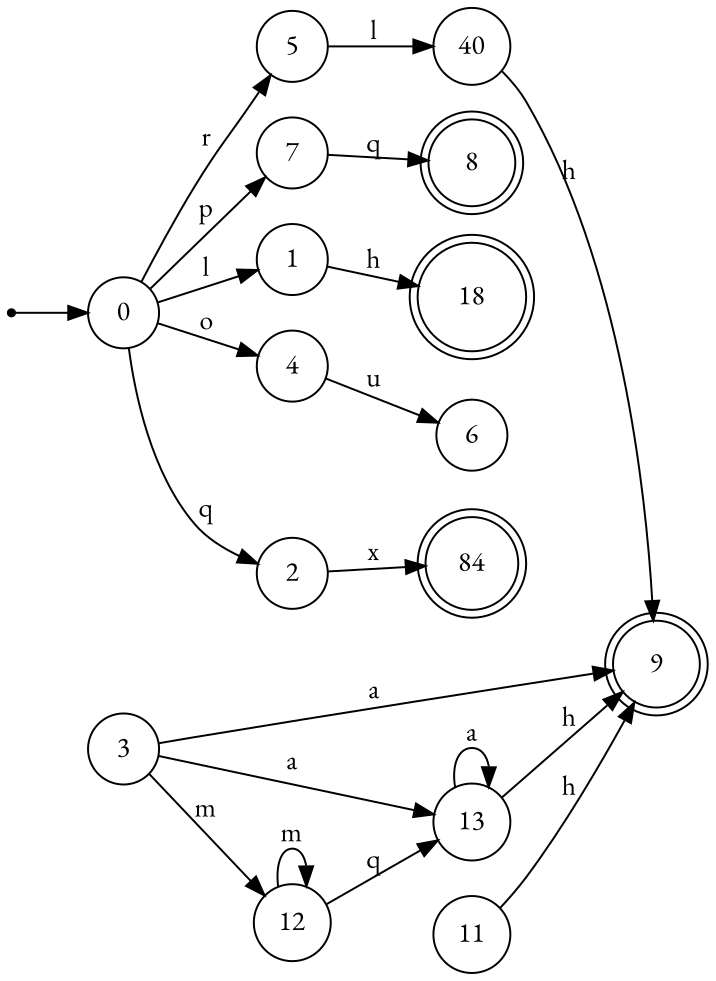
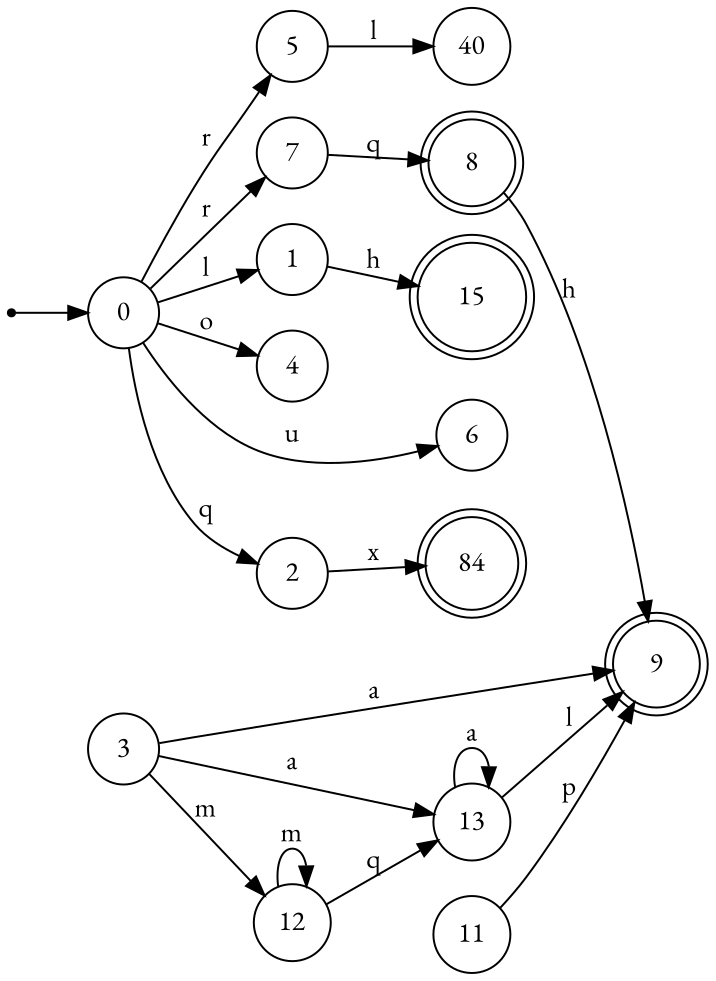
edge "0" -> "7": label "p" -> "r"
node "18": label "18" -> "15"
edge "40" -> "9": now "8" -> "9"
edge "4" -> "6": now "0" -> "6"
edge "13" -> "9": label "h" -> "l"
edge "11" -> "9": label "h" -> "p"
